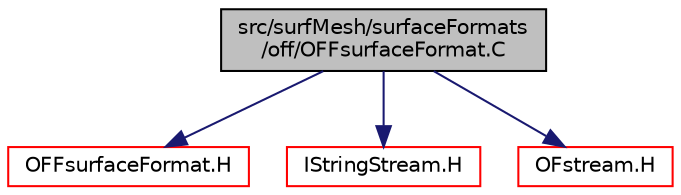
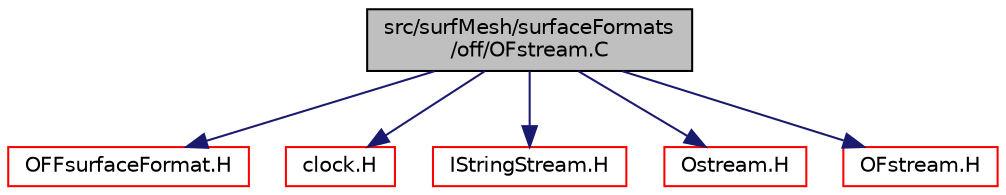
node "src/surfMesh/surfaceFormats /off/OFFsurfaceFormat.C": label "src/surfMesh/surfaceFormats /off/OFFsurfaceFormat.C" -> "src/surfMesh/surfaceFormats /off/OFstream.C"
node "clock.H": added
node "Ostream.H": added
